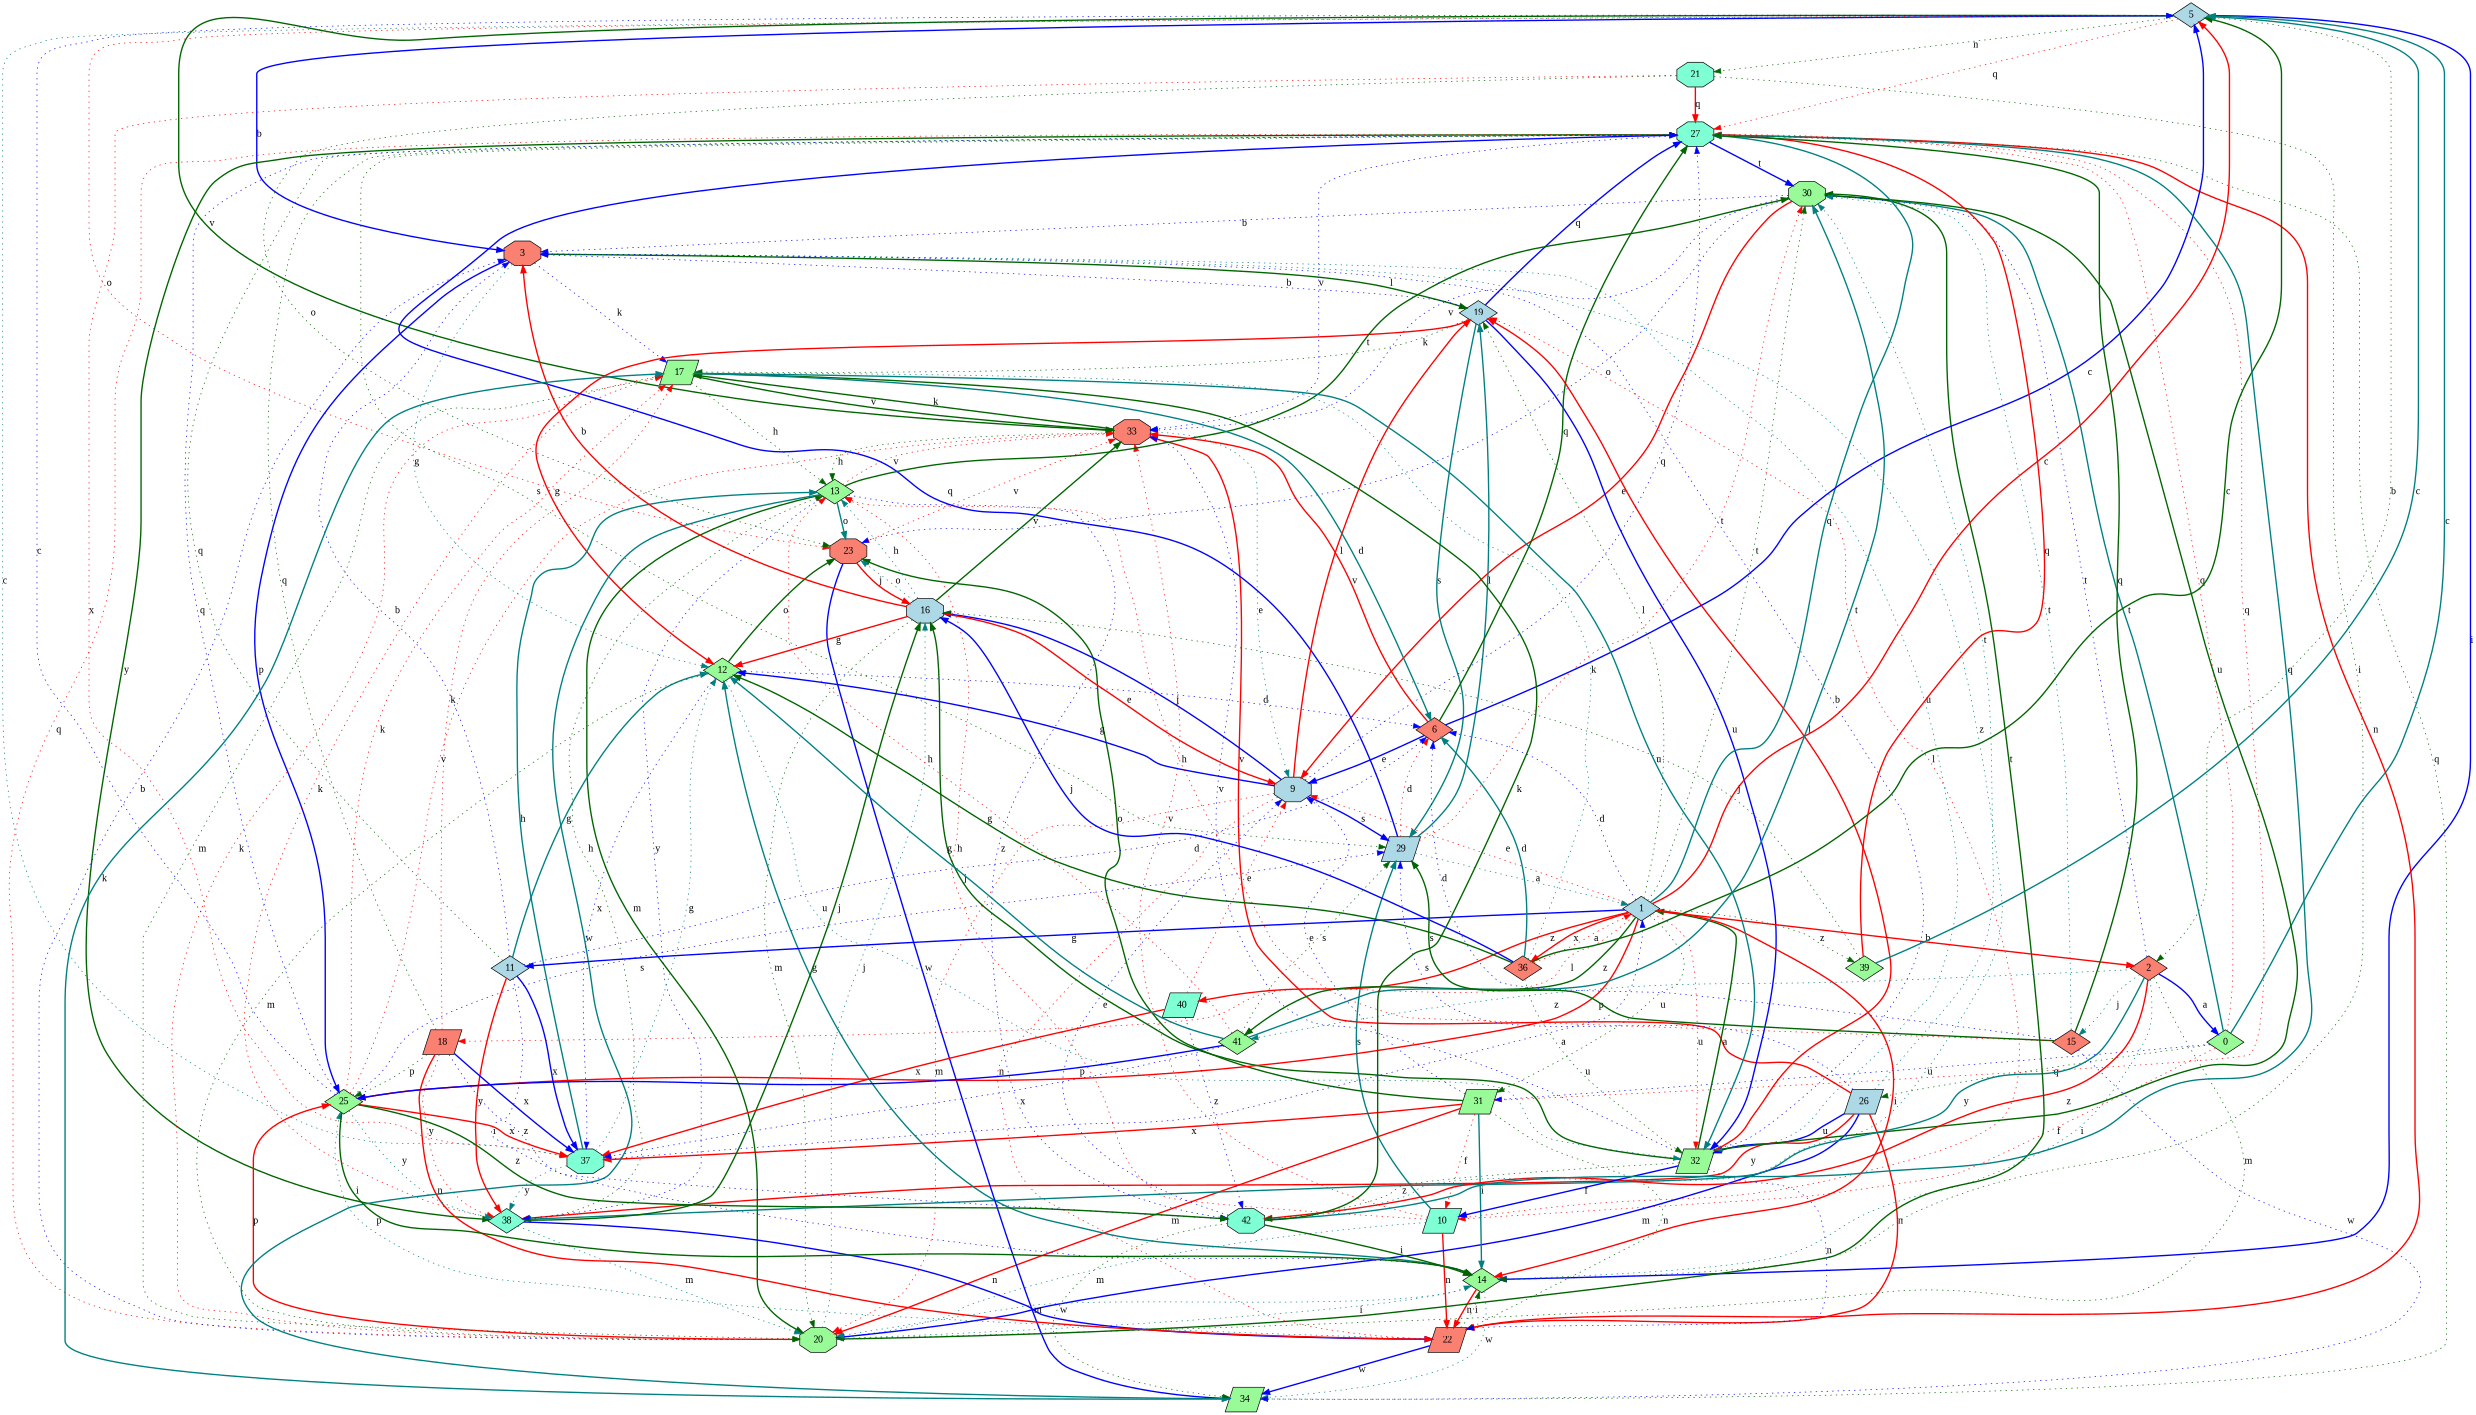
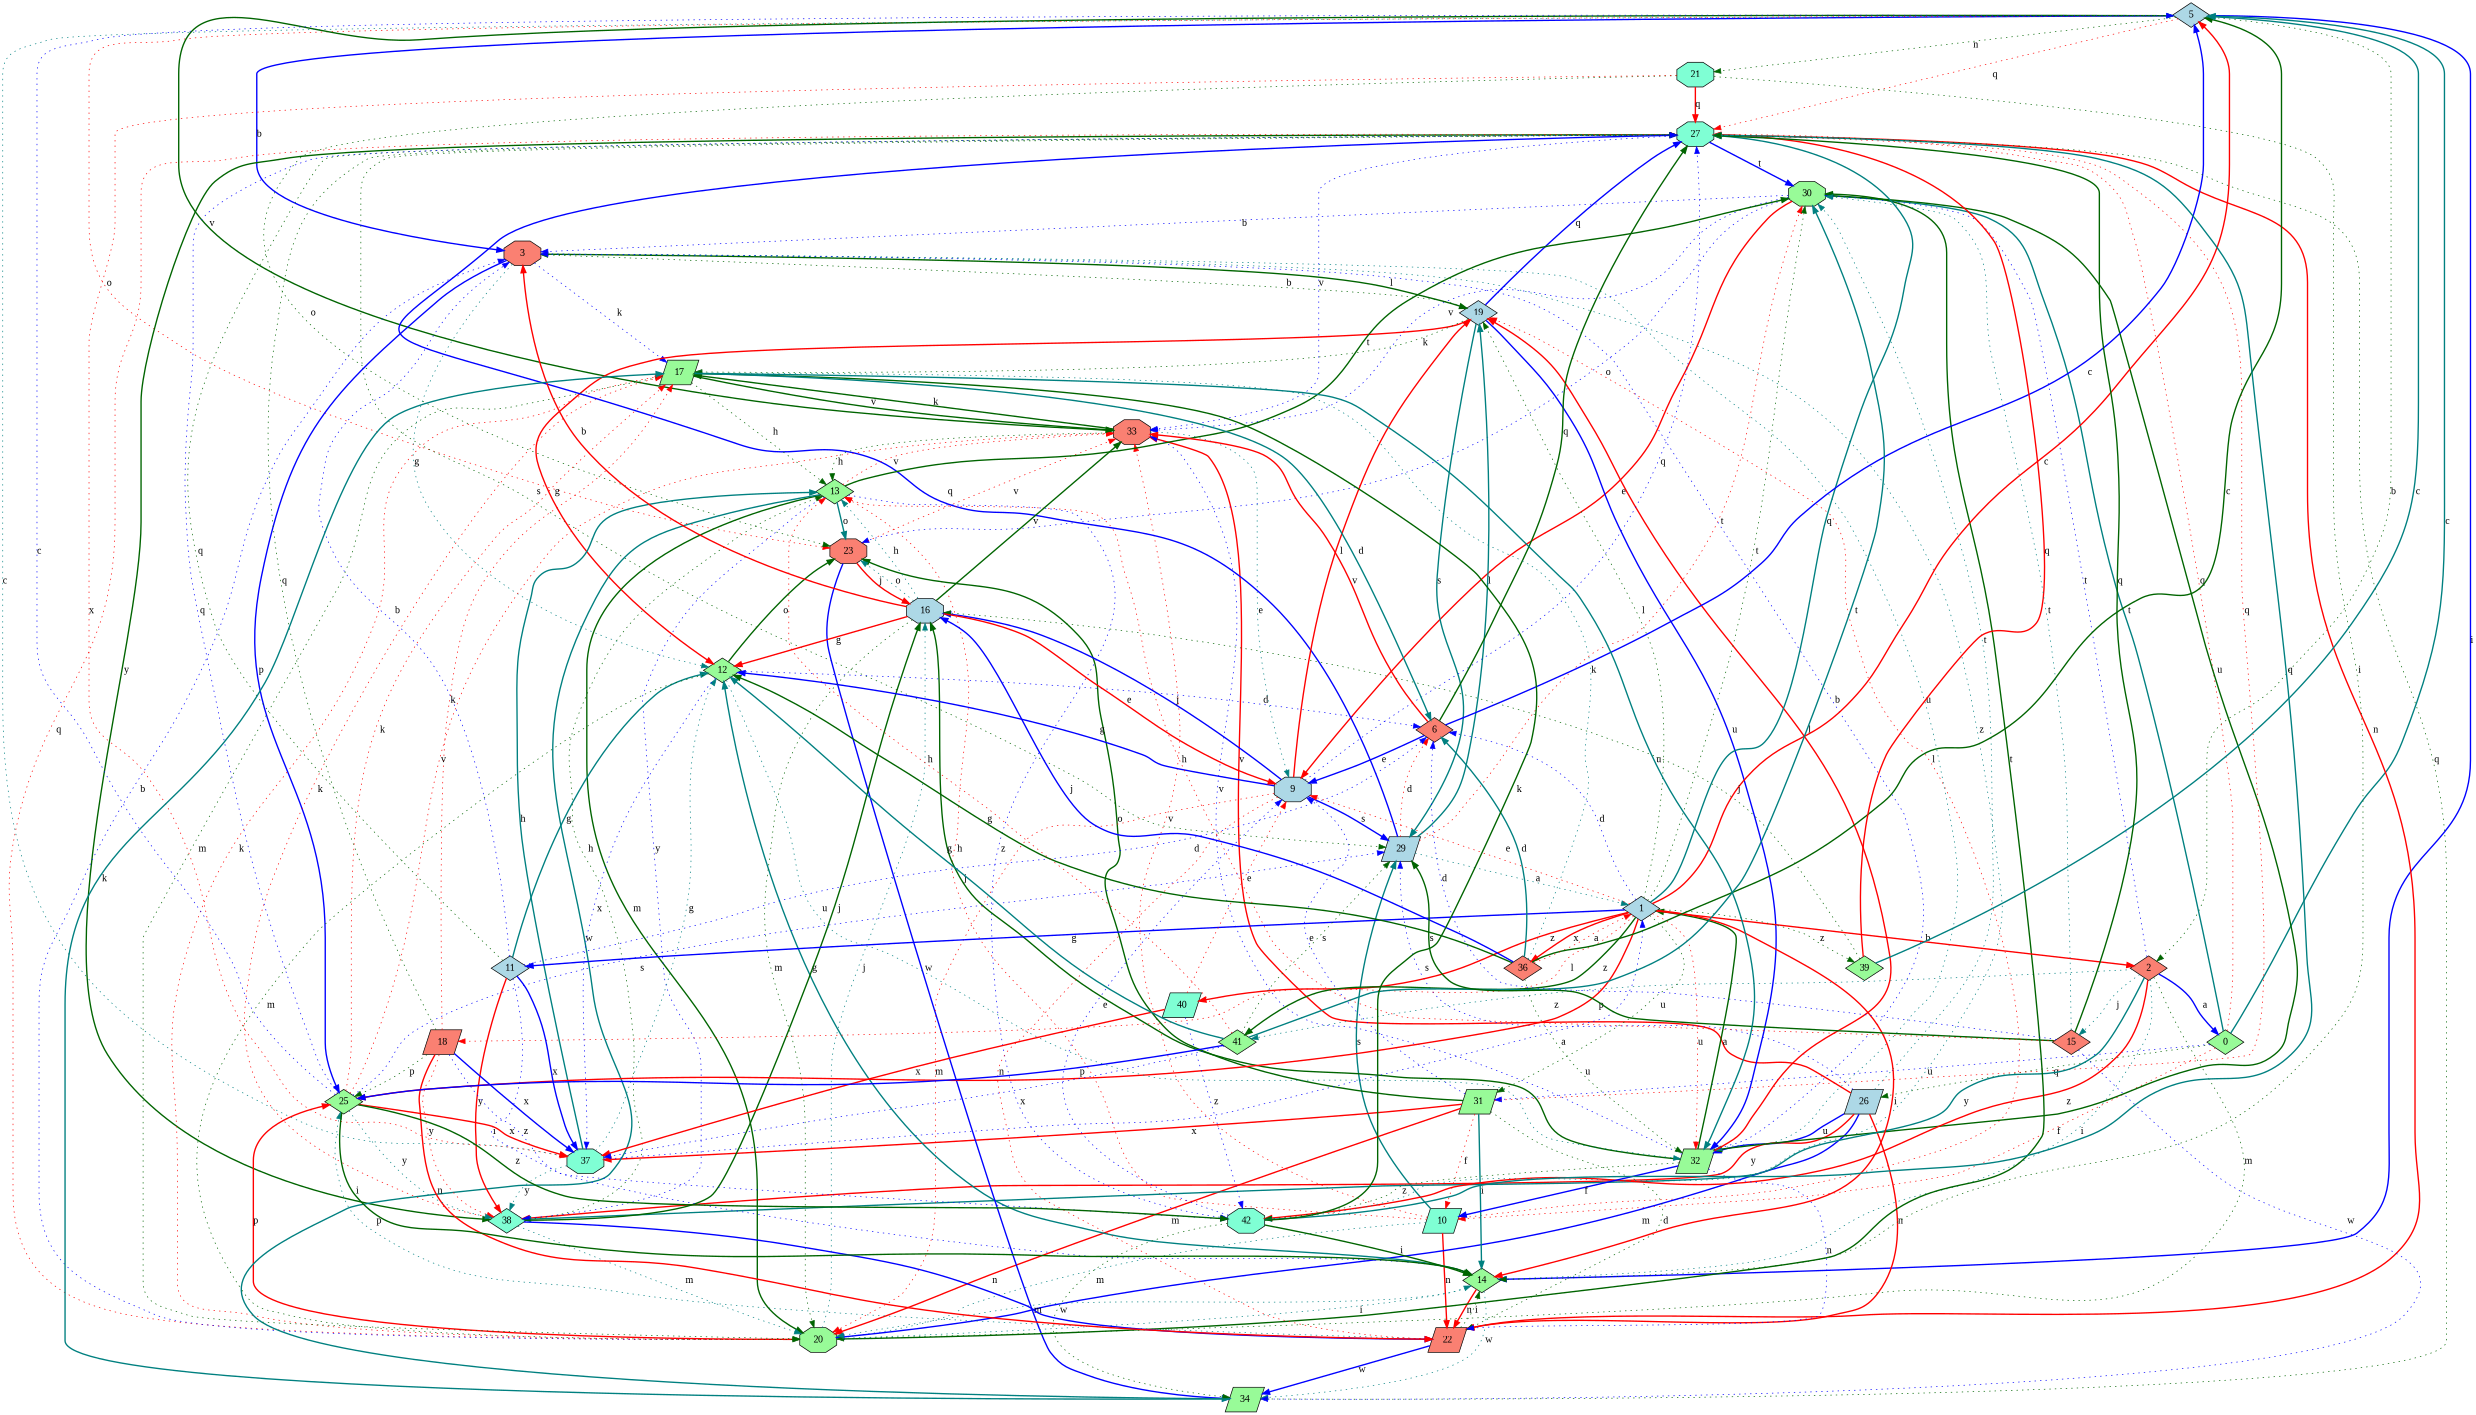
edge "19" -> "3": color blue -> darkgreen
edge "31" -> "22": label "n" -> "d"
